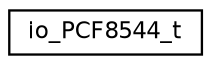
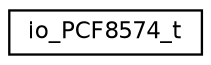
node "io_PCF8544_t": label "io_PCF8544_t" -> "io_PCF8574_t"
